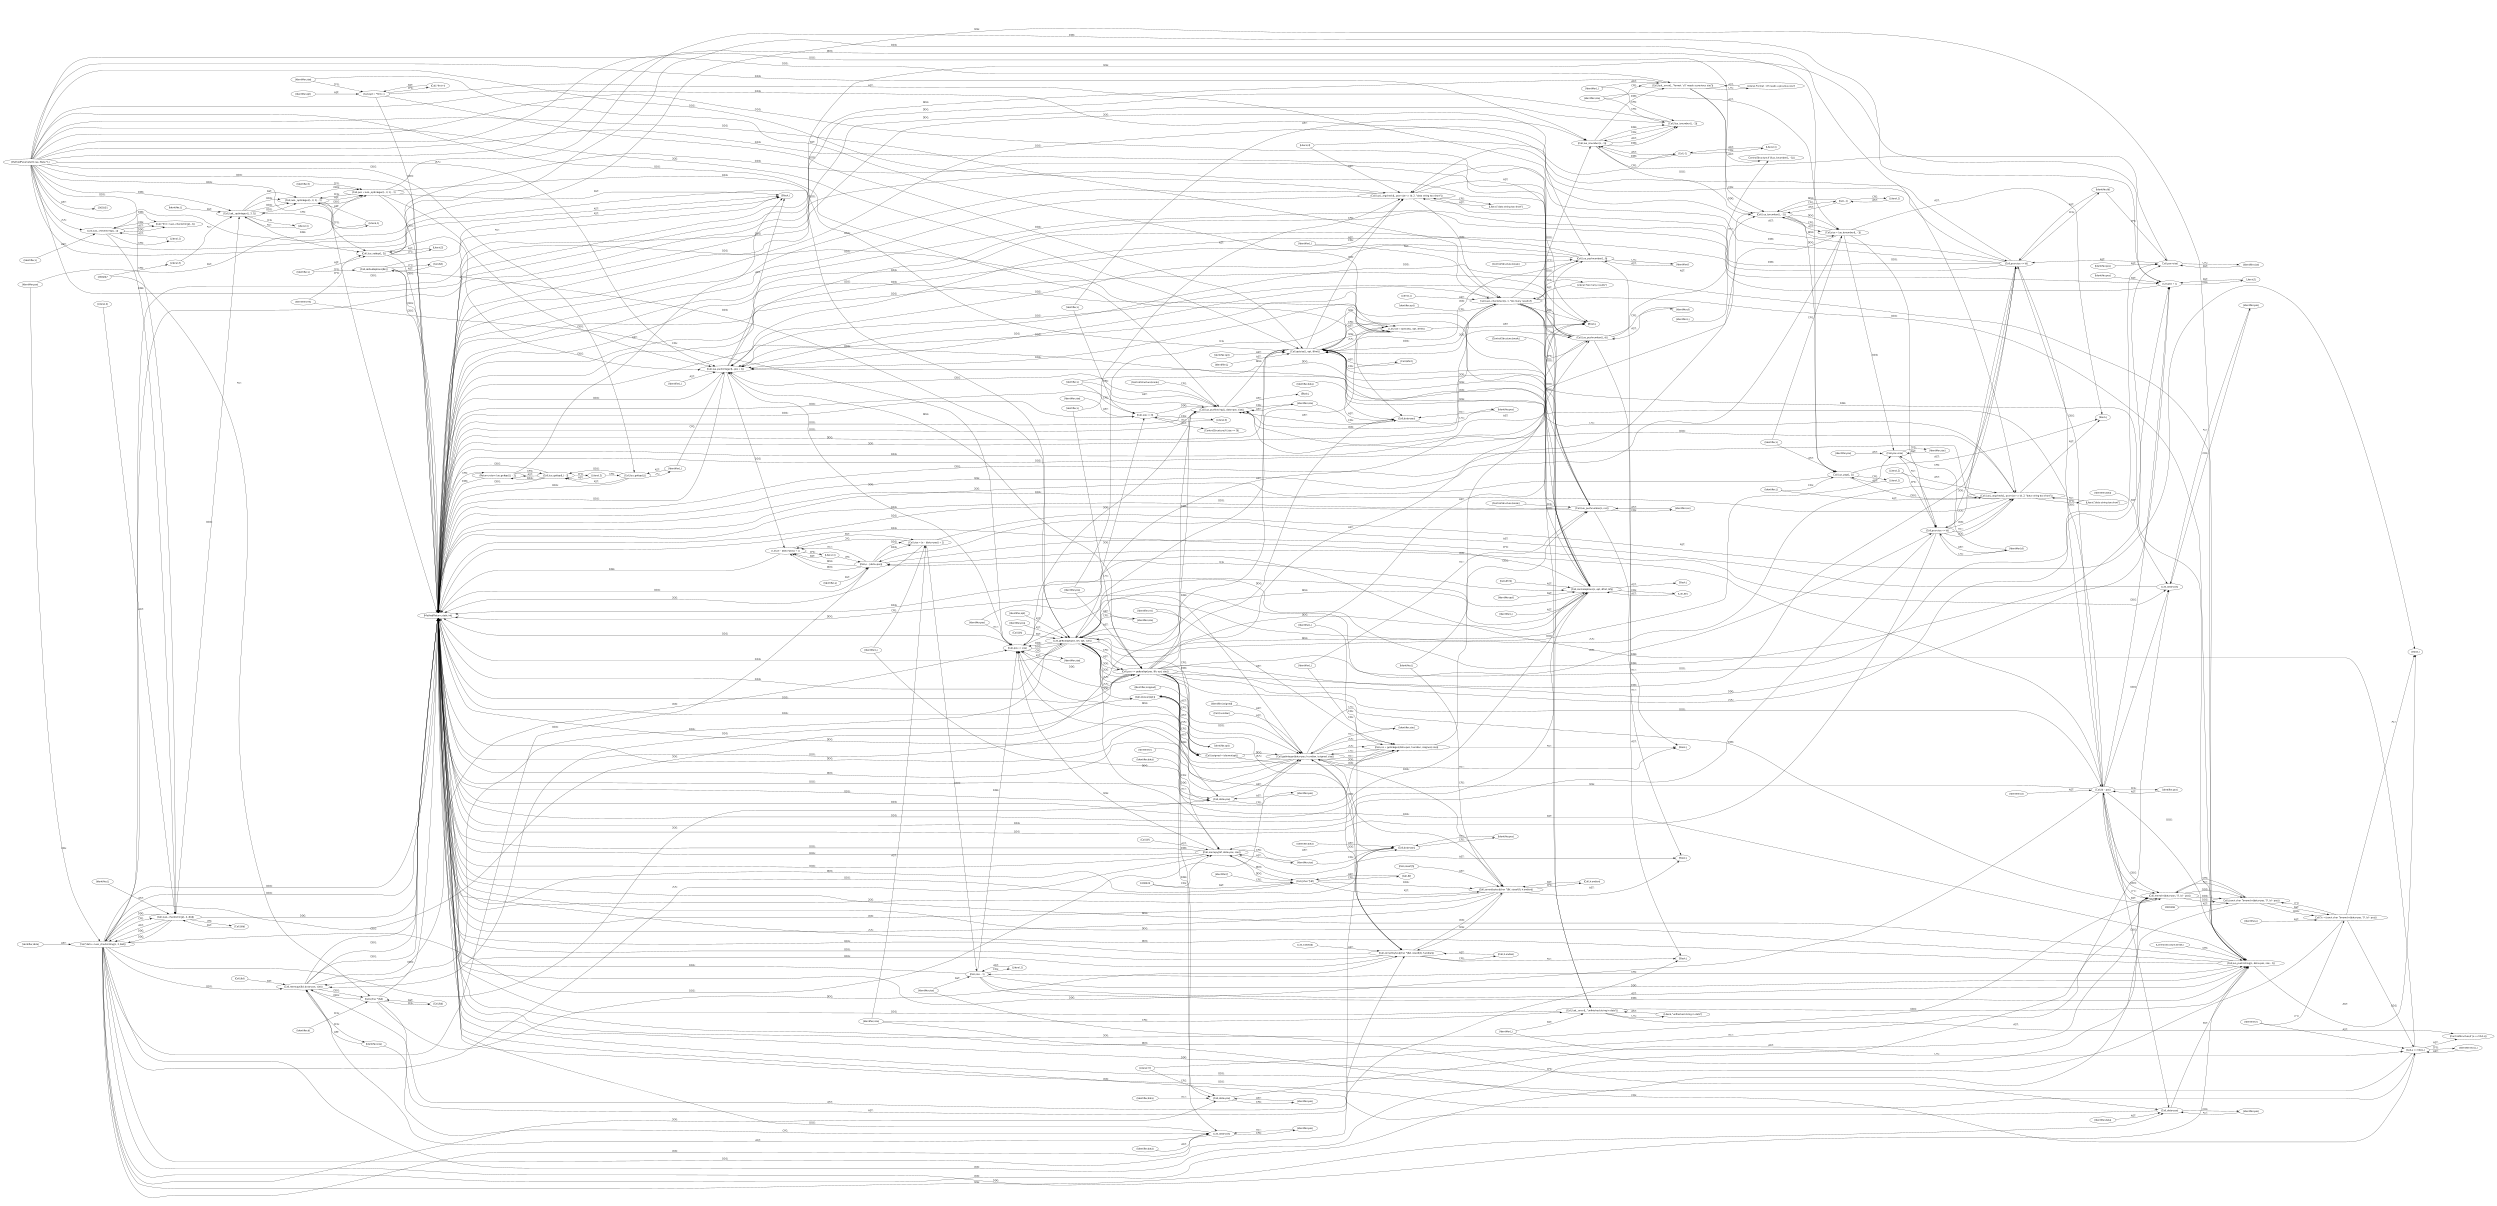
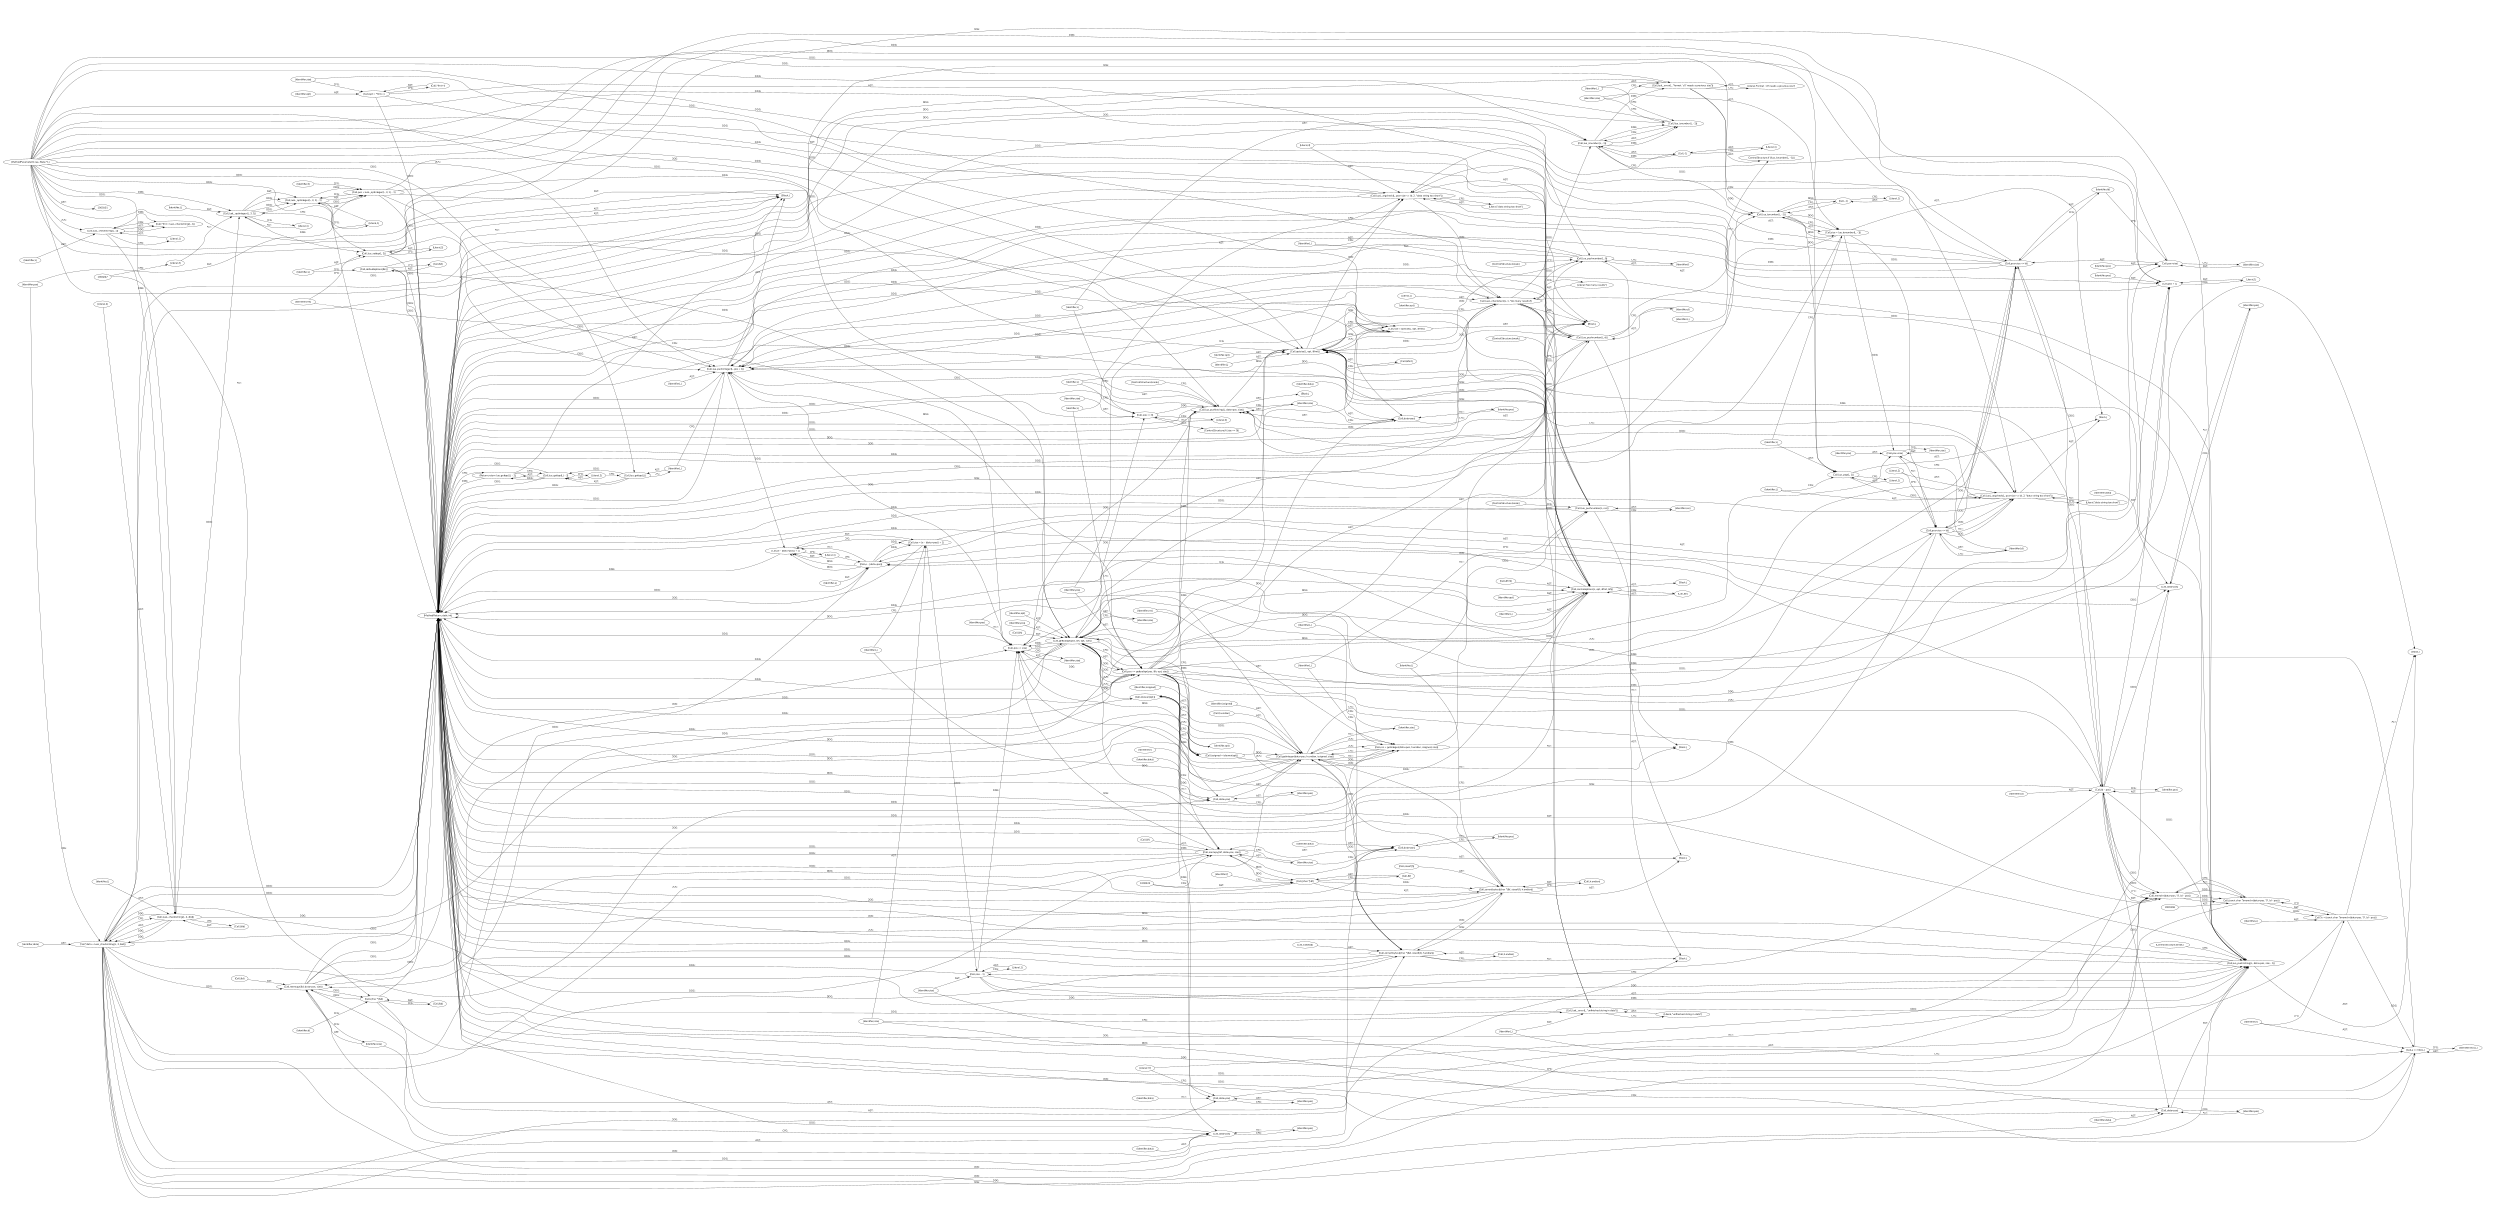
edge "(Call,lua_pop(L, 1))" -> "(MethodReturn,static int)": removed, label "DDG:"
node "(ControlStructure,if (e == NULL))": removed
